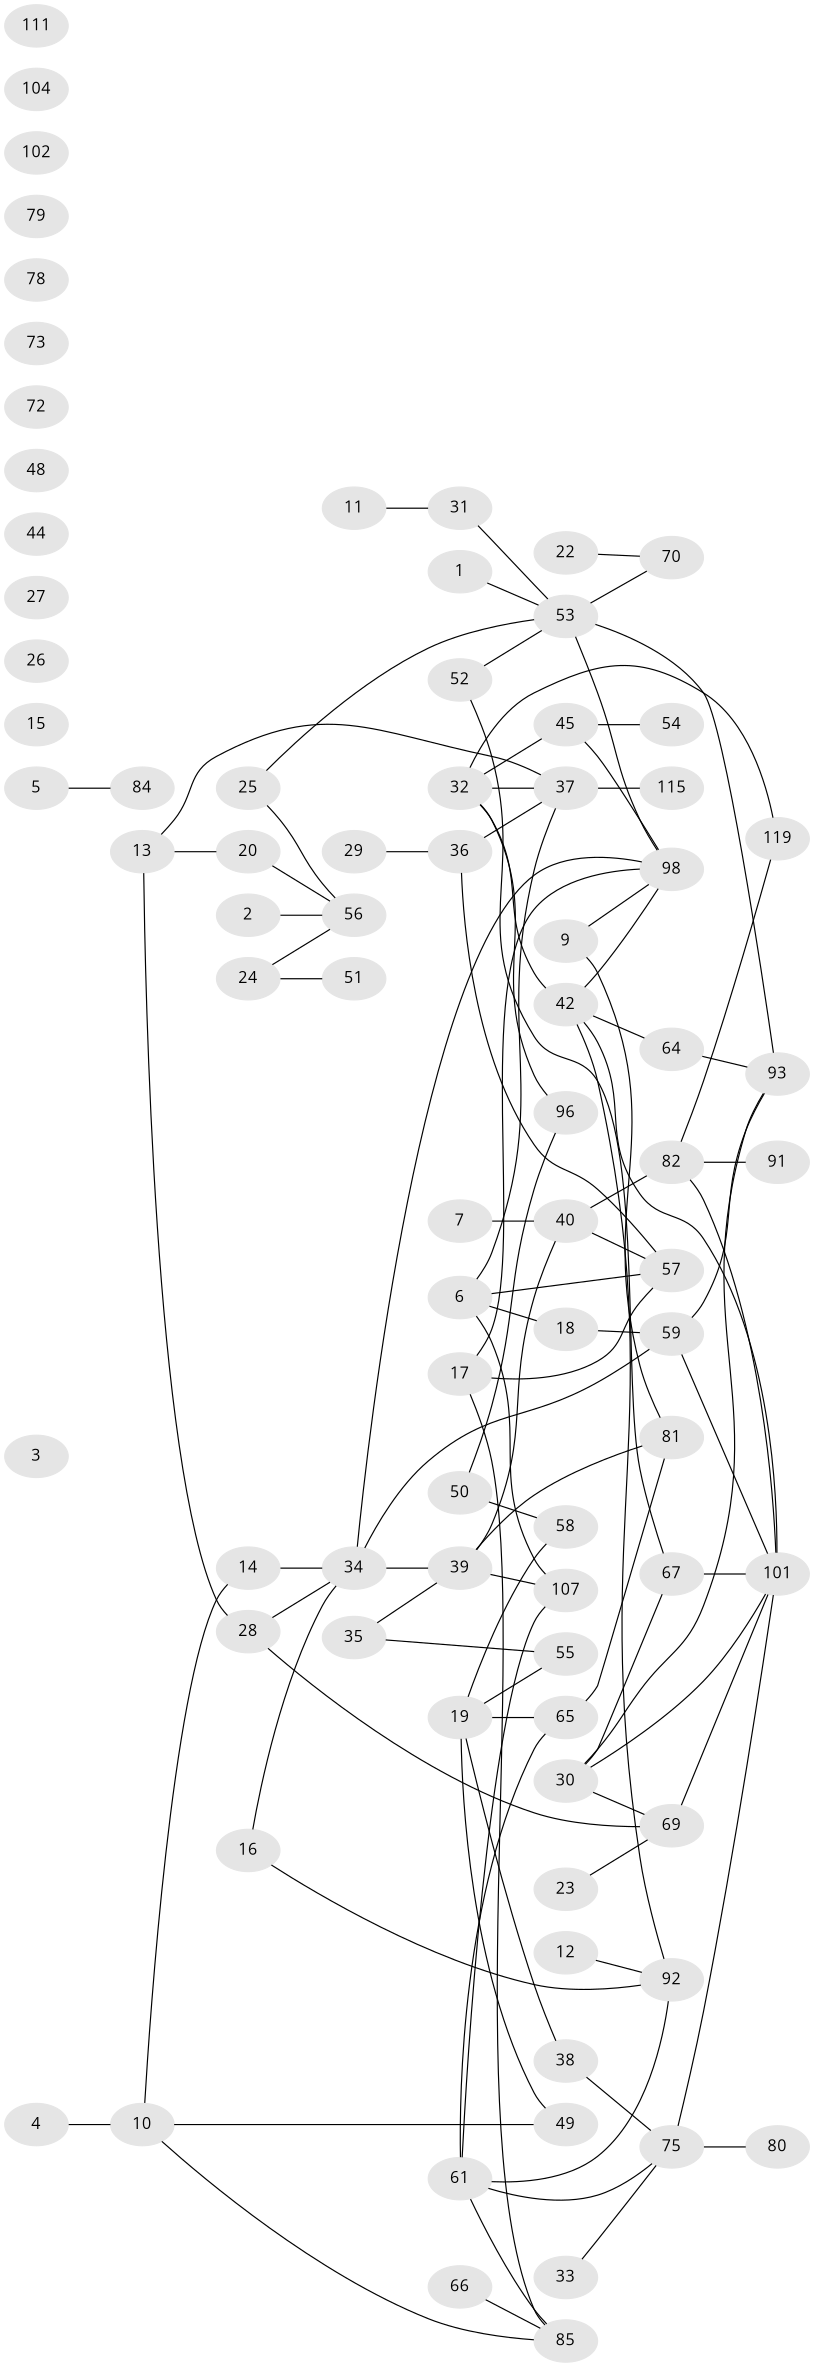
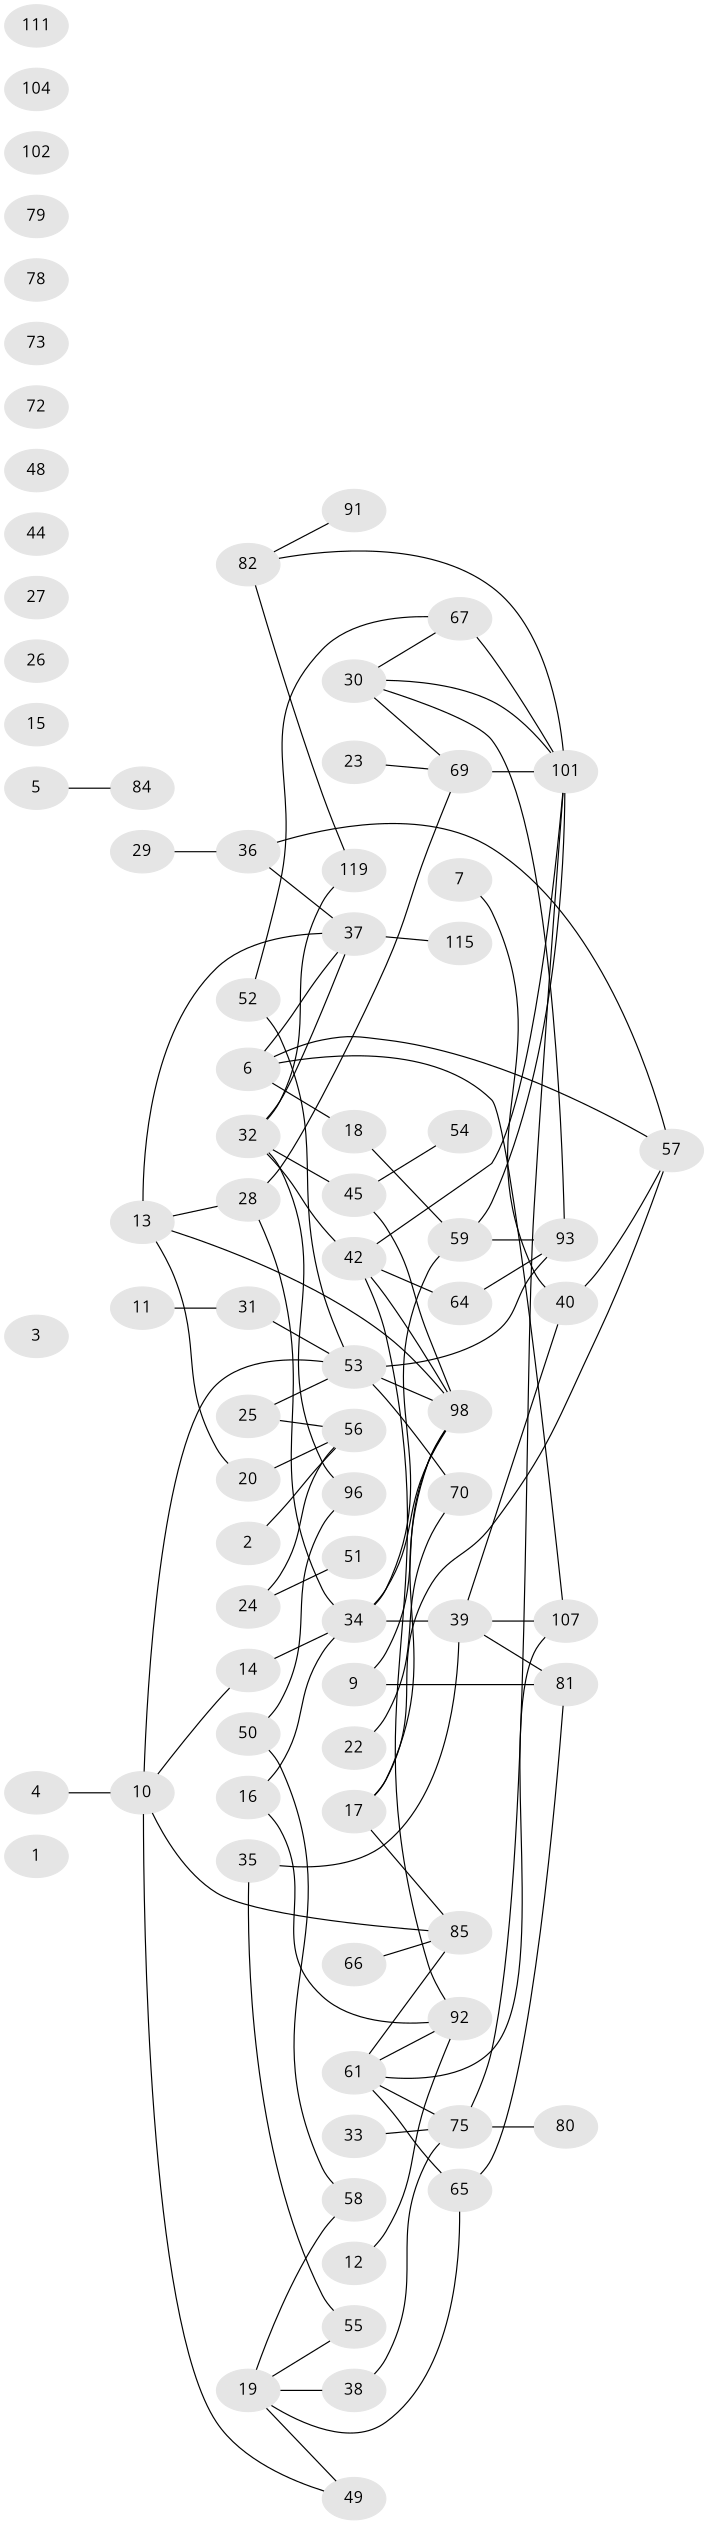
edge "1" -- "53": now "10" -- "53"
edge "82" -- "40": removed
edge "13" -- "98": added
